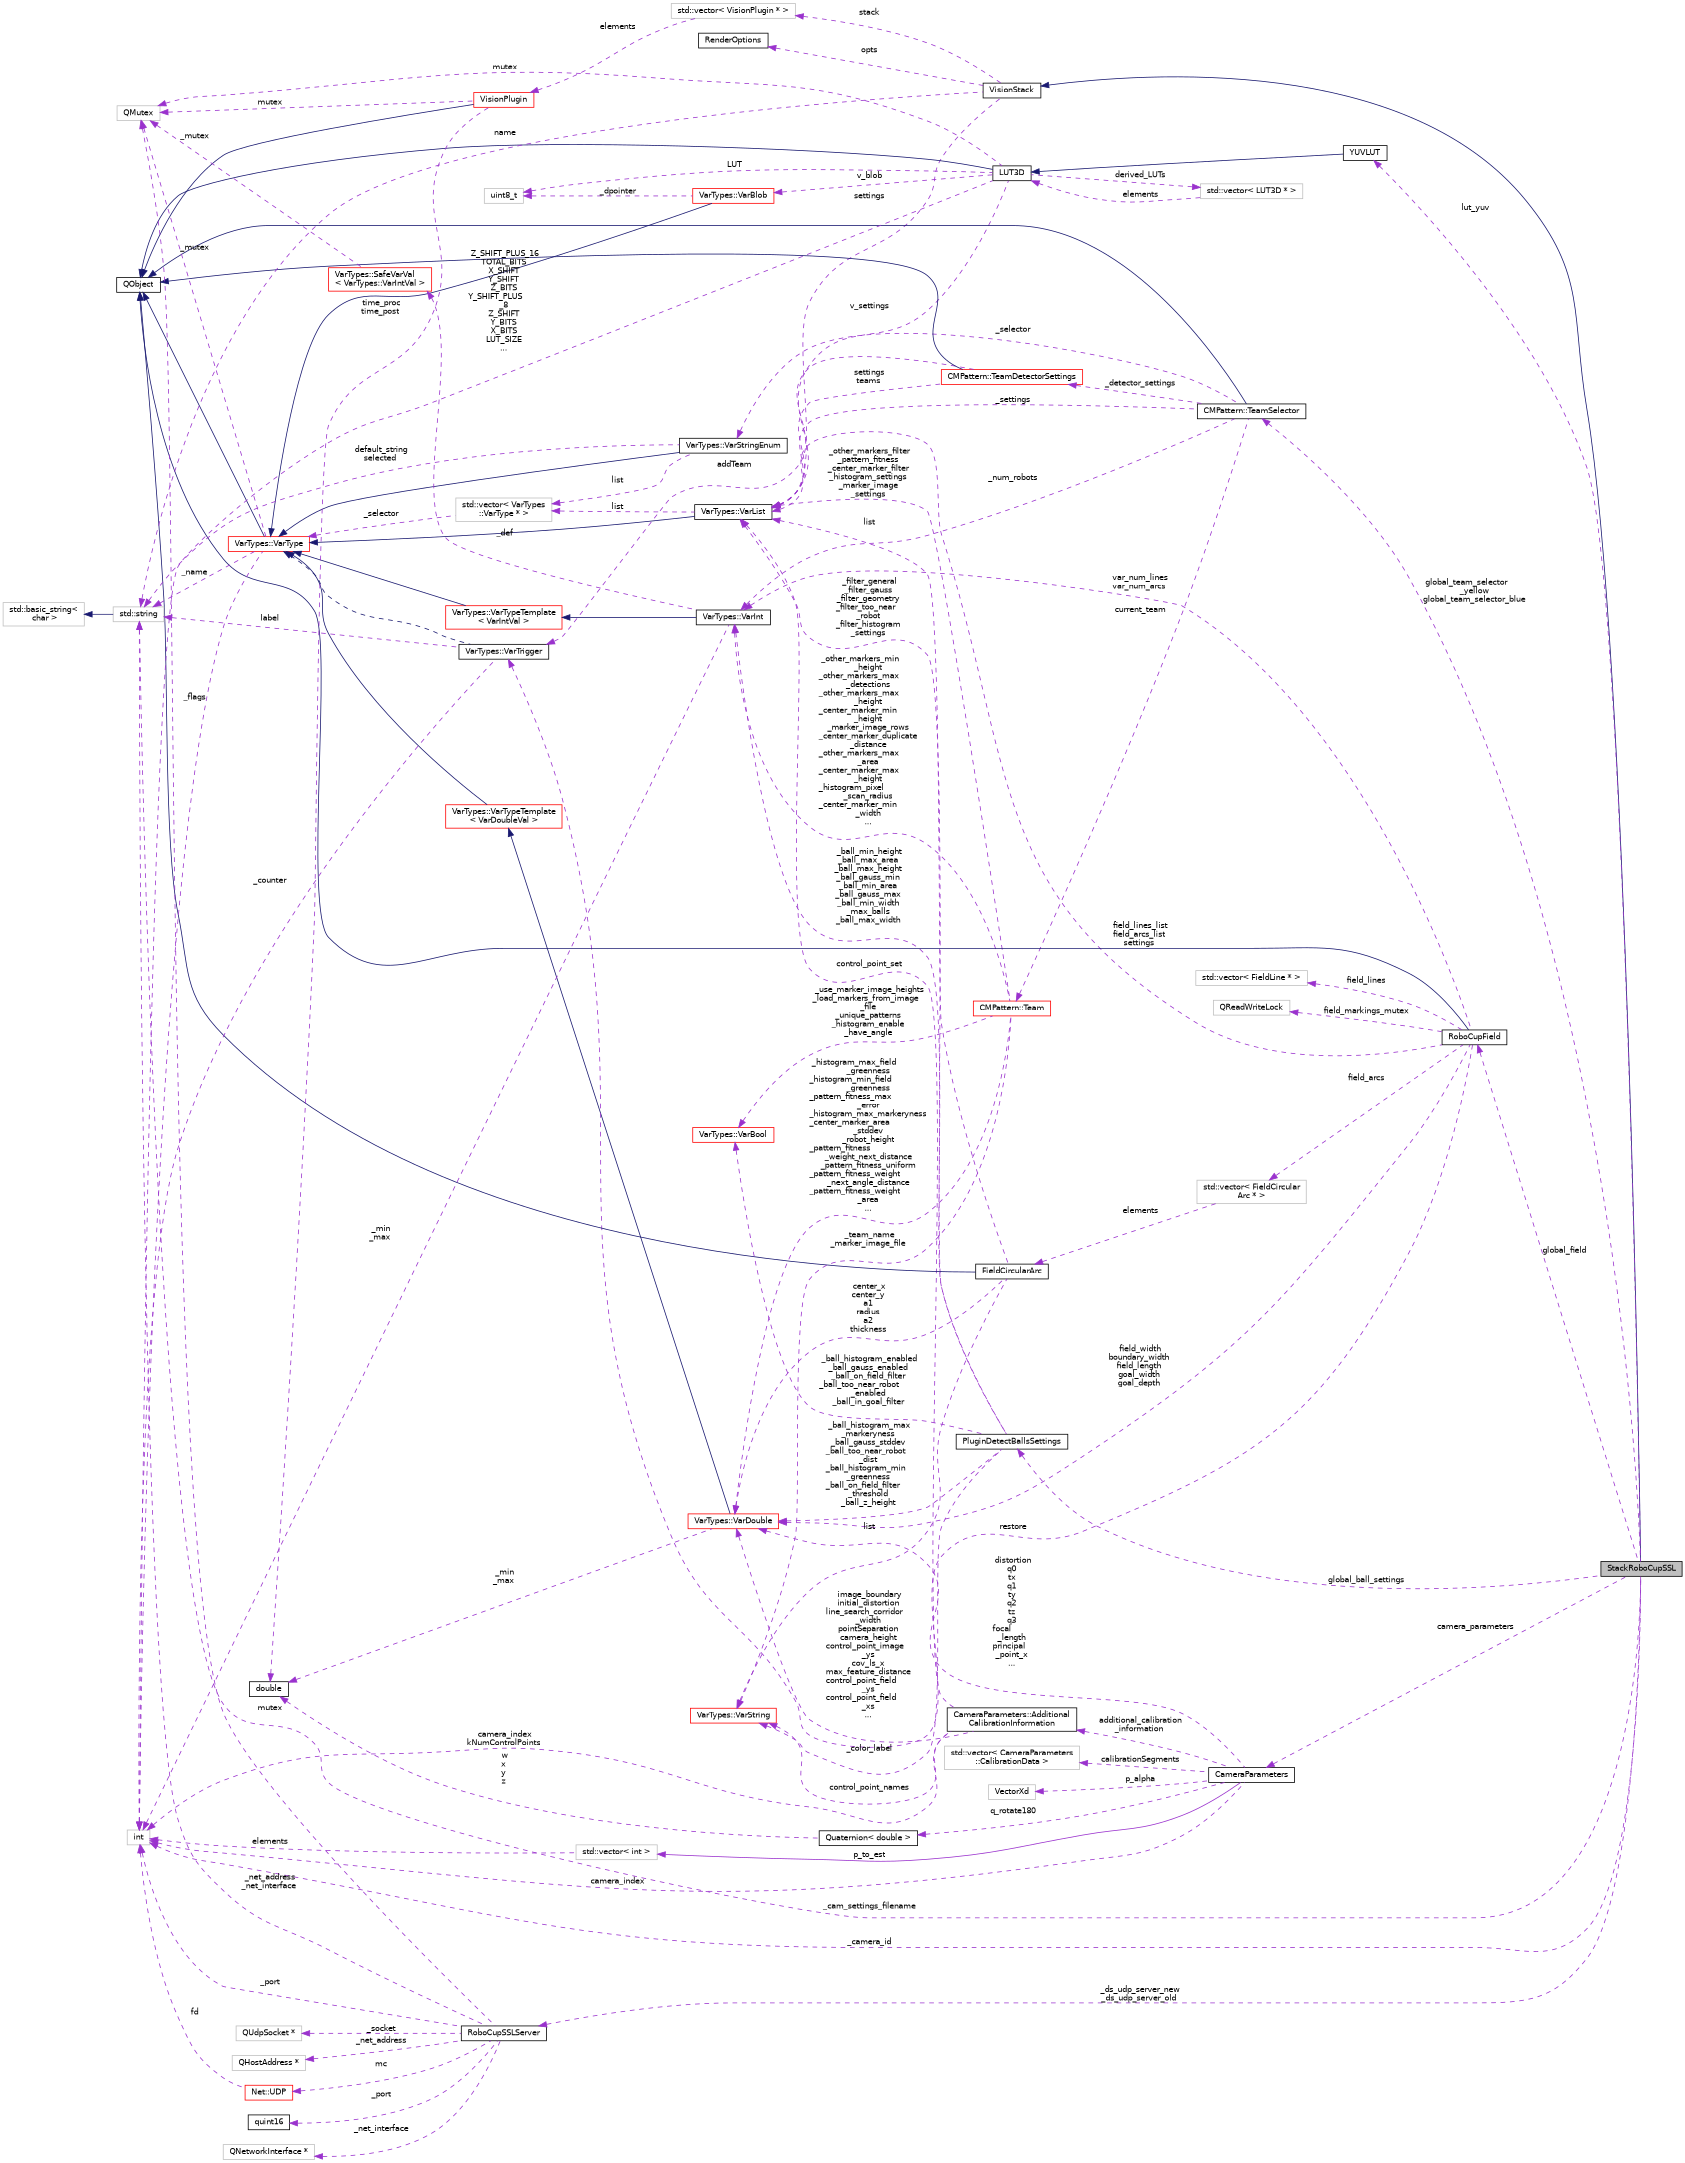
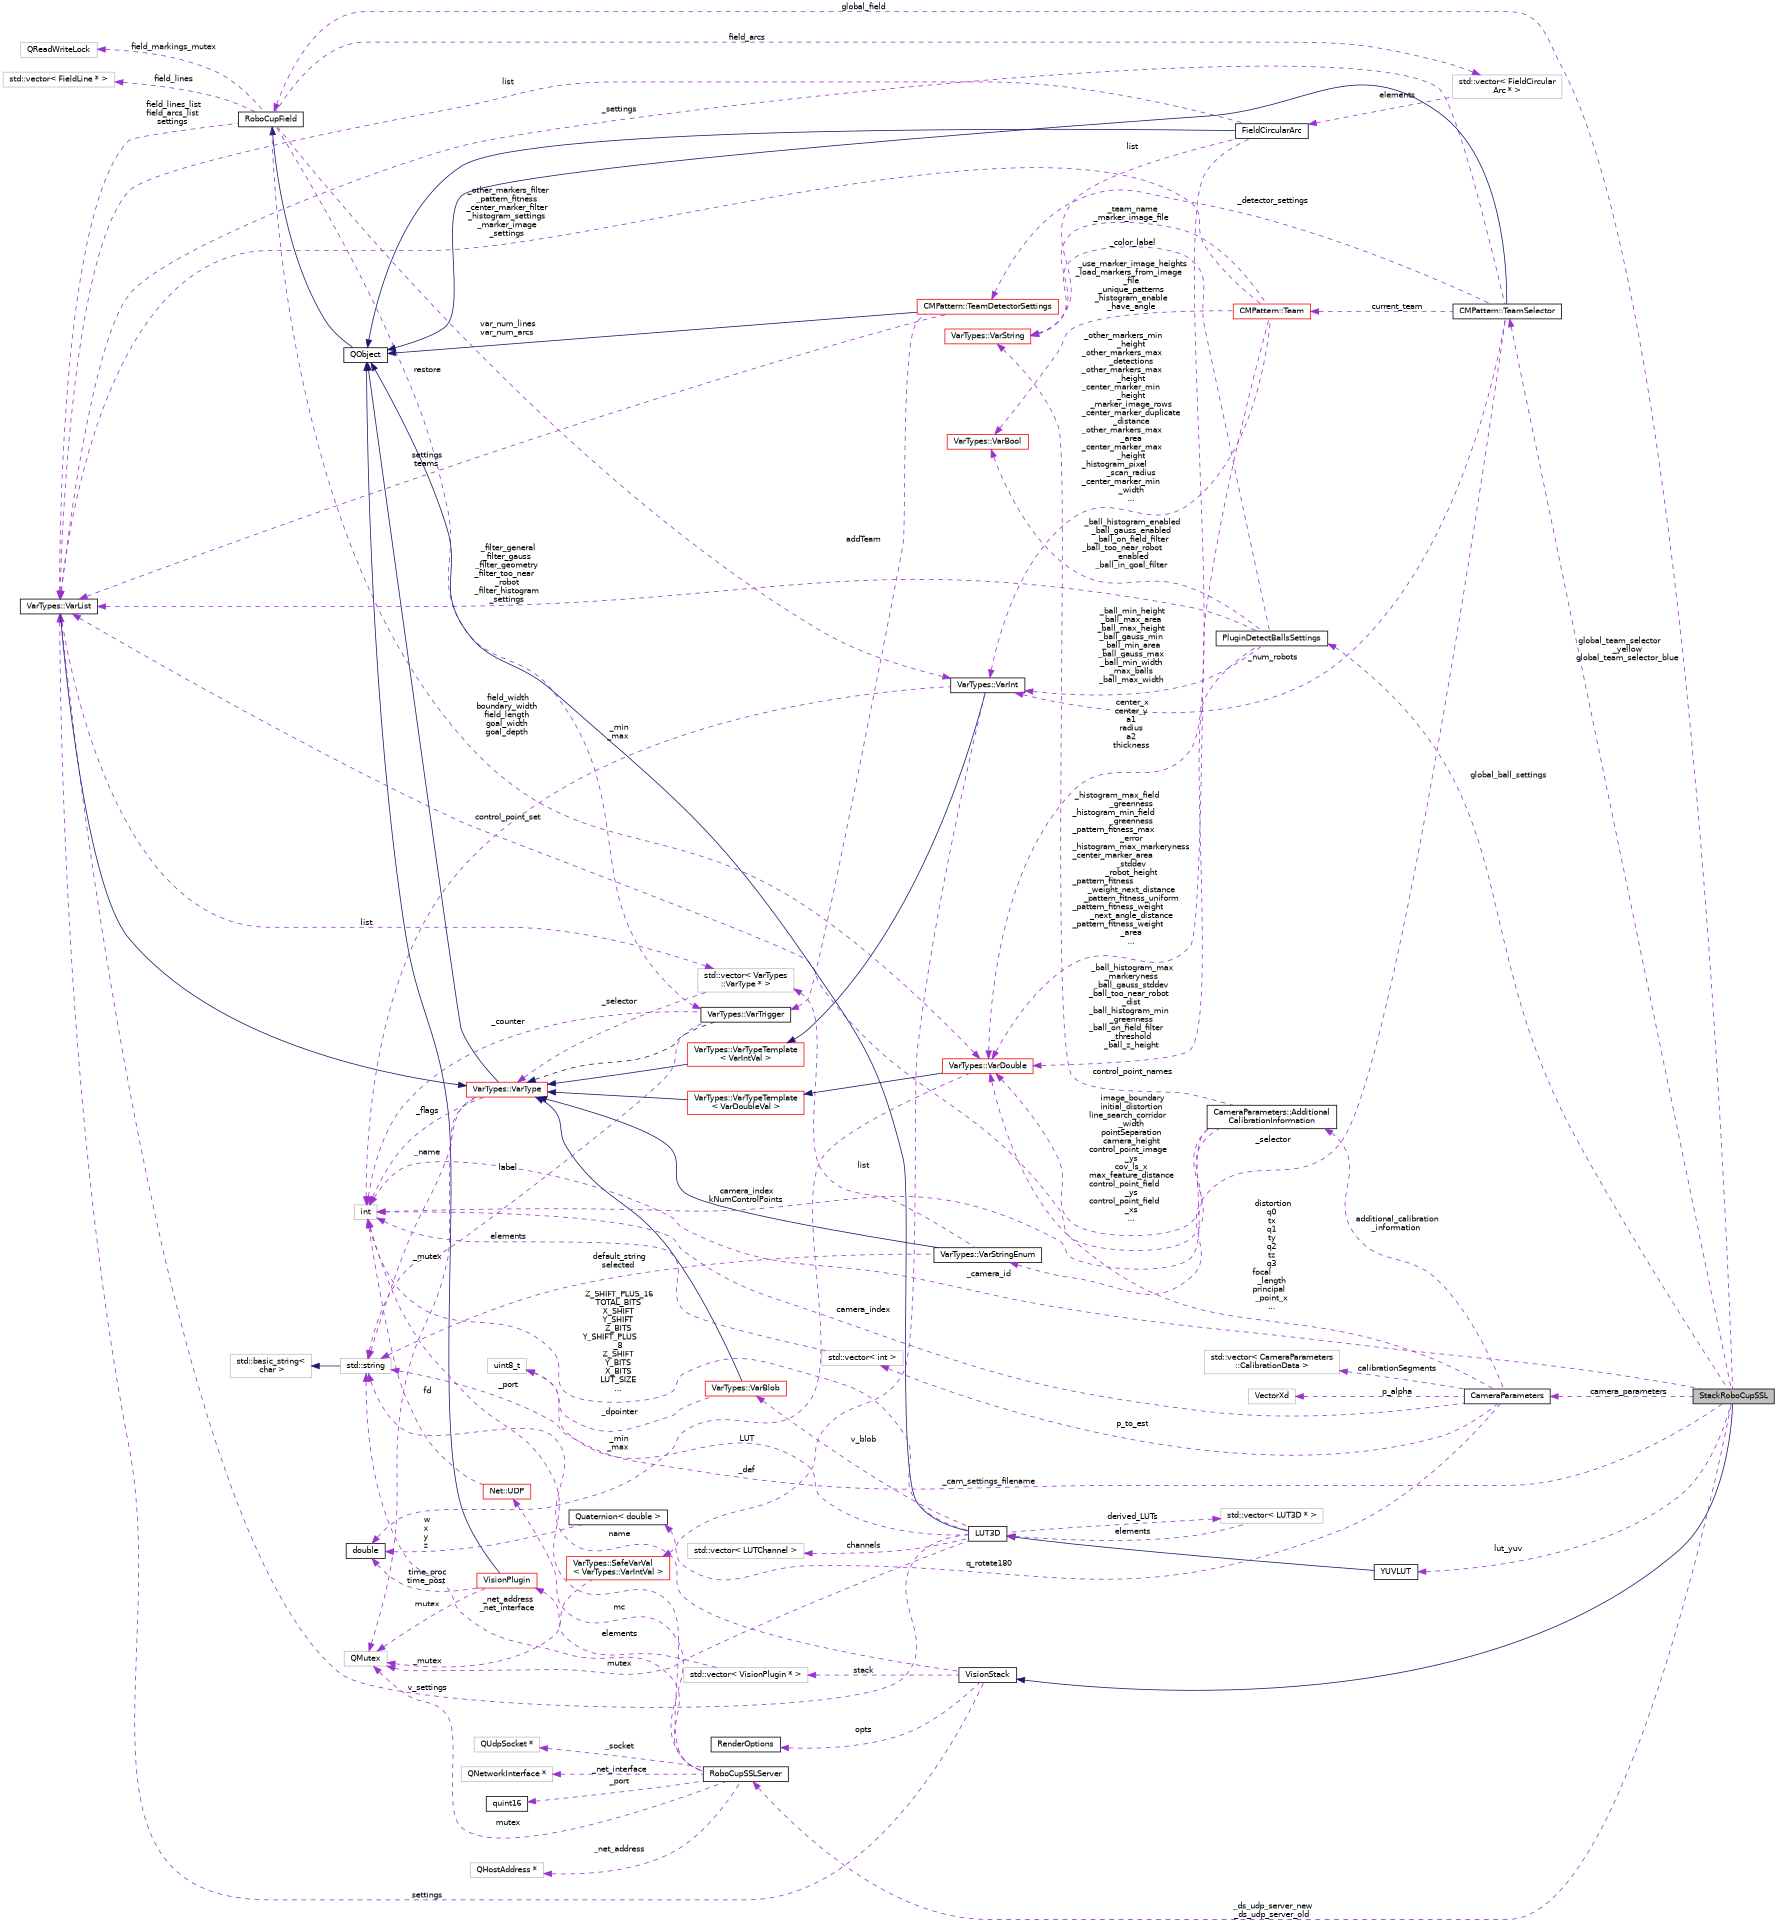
edge "RoboCupField" -> "QObject": reversed
node "std::vector< LUTChannel >": added
edge "CameraParameters" -> "std::vector< int >": style solid -> dashed
